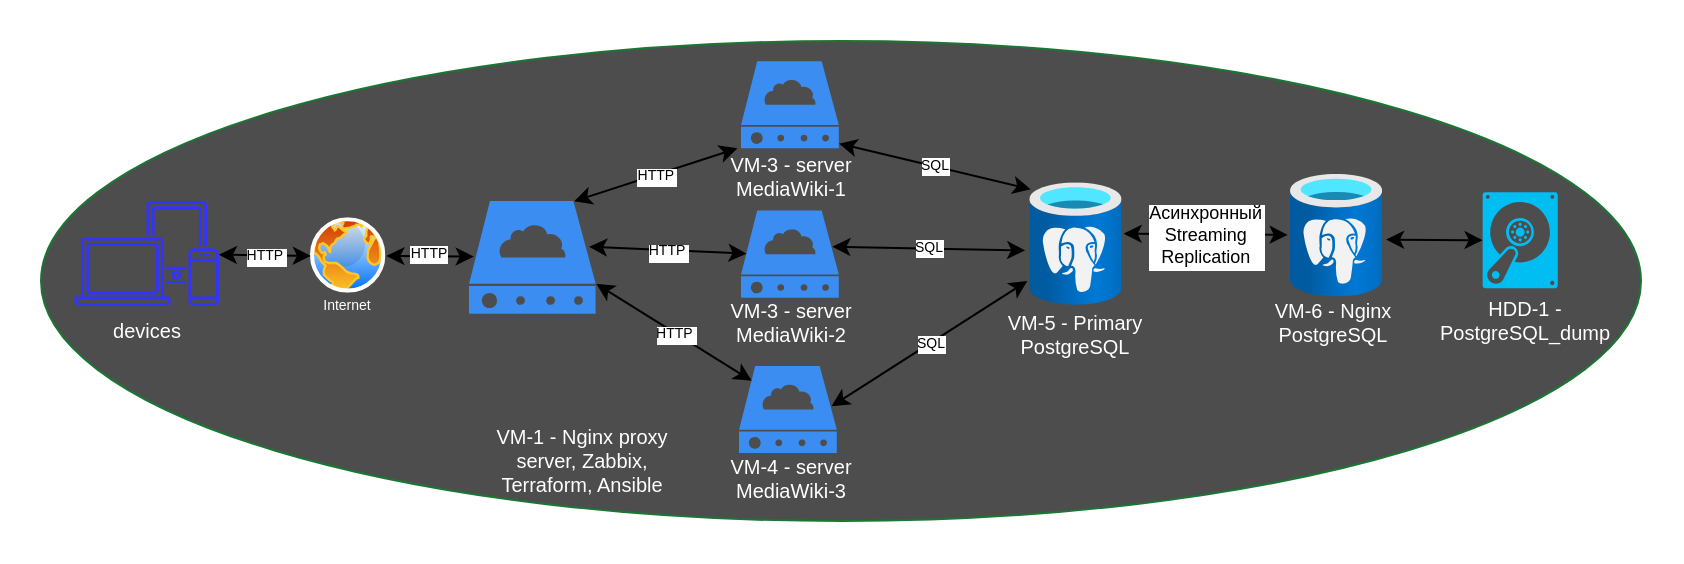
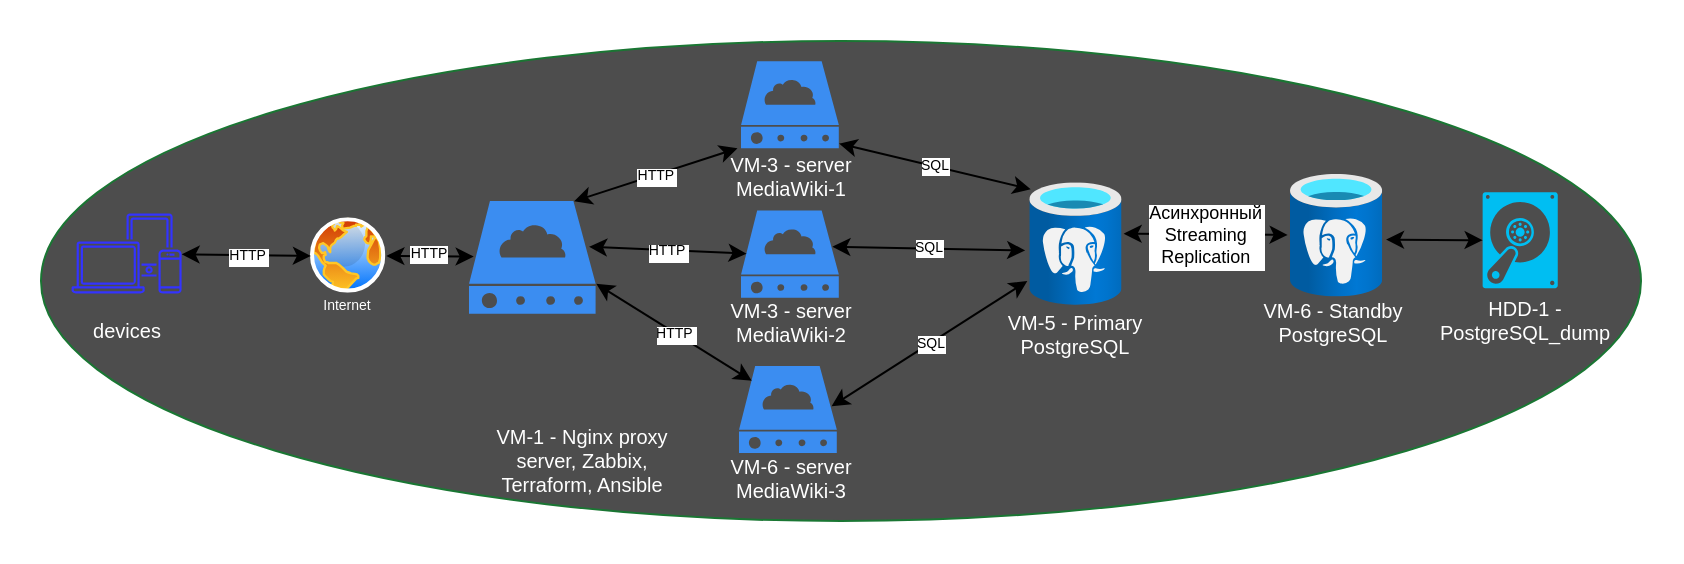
node "devices": size 150x105 -> 110x105
node "VM-6 - Nginx PostgreSQL": label "VM-6 - Nginx PostgreSQL" -> "VM-6 - Standby PostgreSQL"
node "VM-4 - server MediaWiki-3": label "VM-4 - server MediaWiki-3" -> "VM-6 - server MediaWiki-3"
